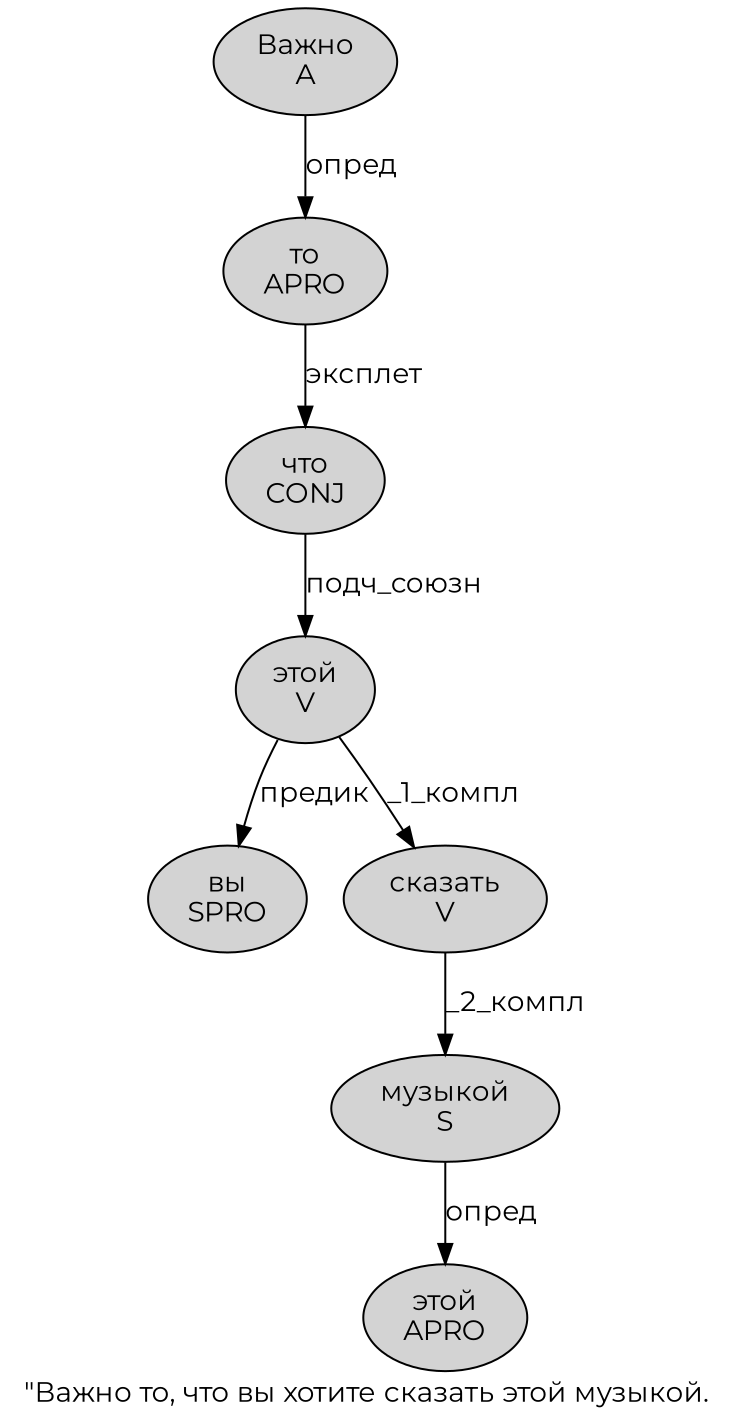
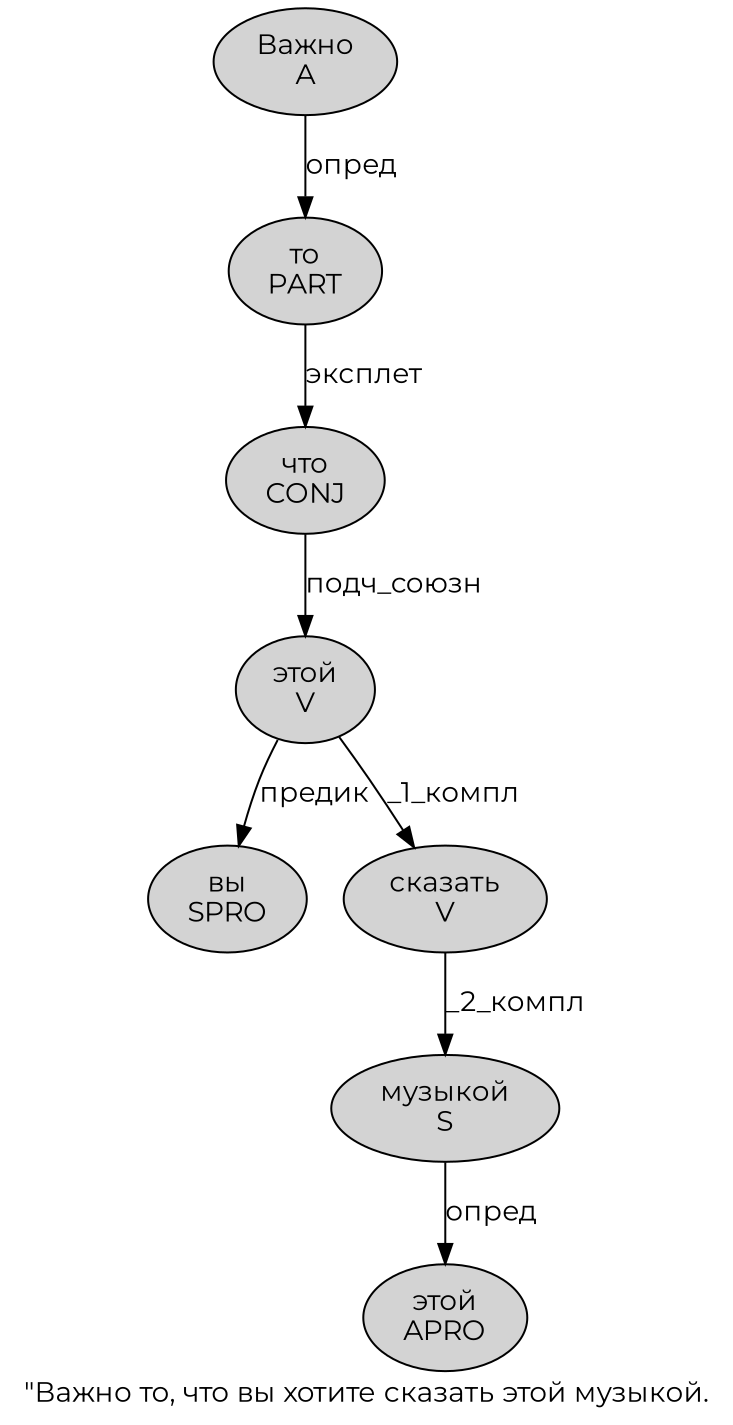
node "то APRO": label "то APRO" -> "то PART"
